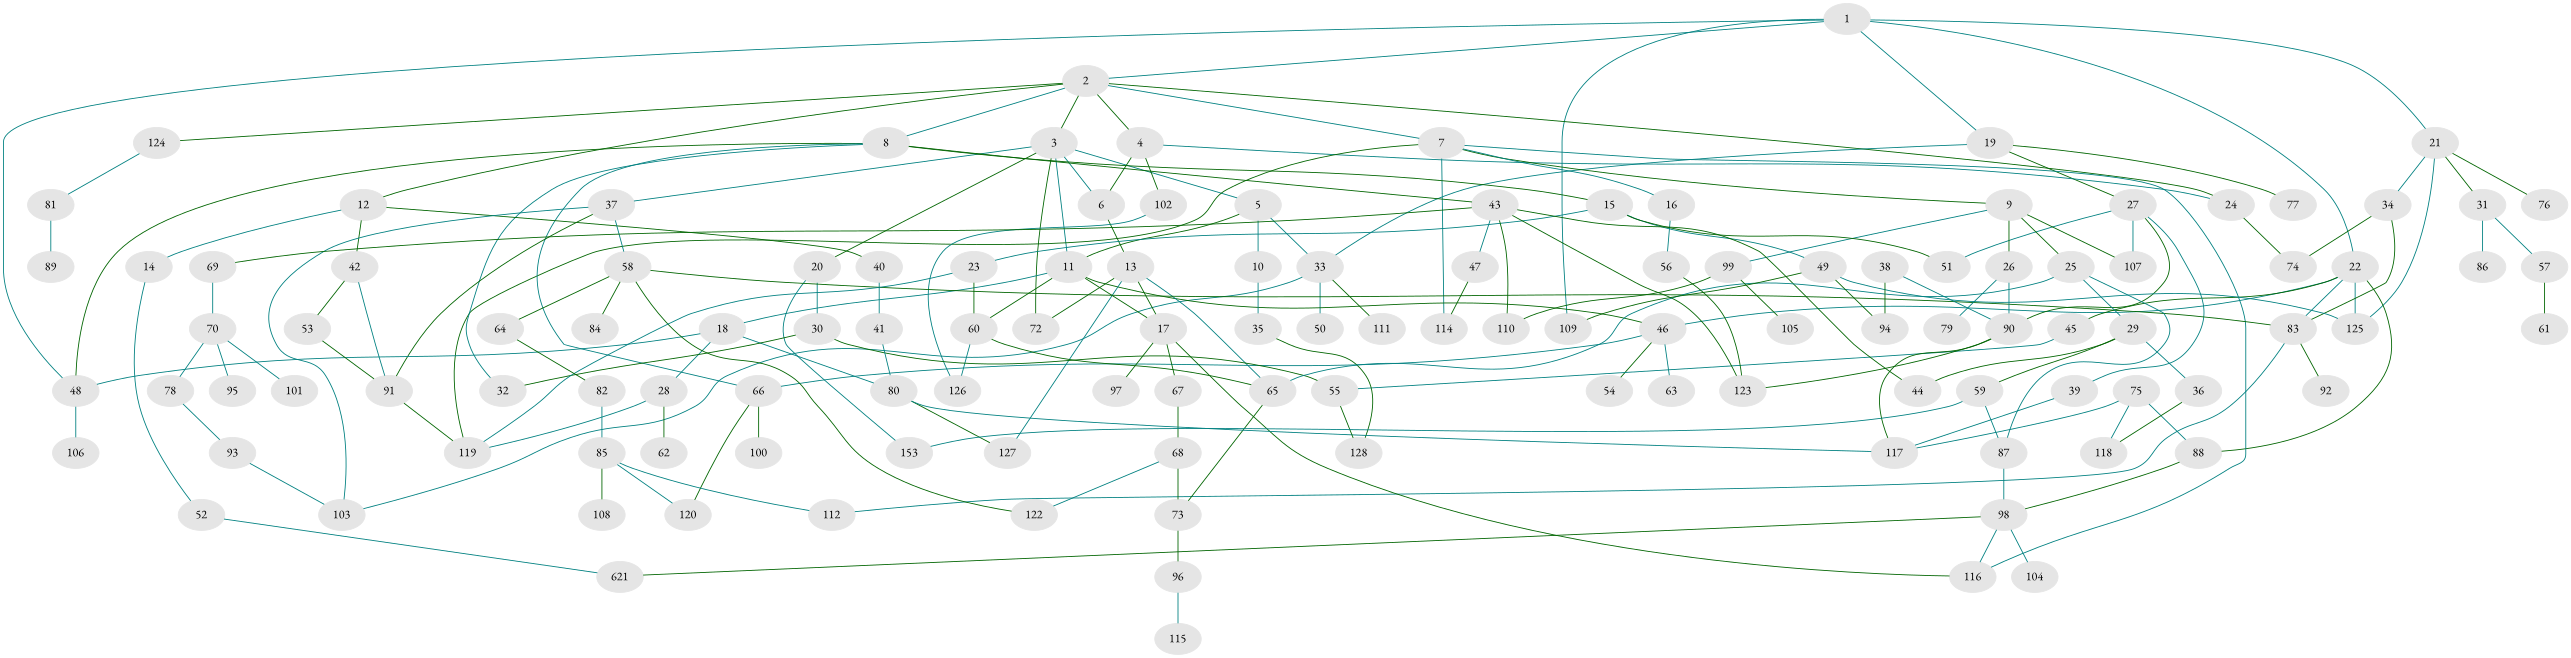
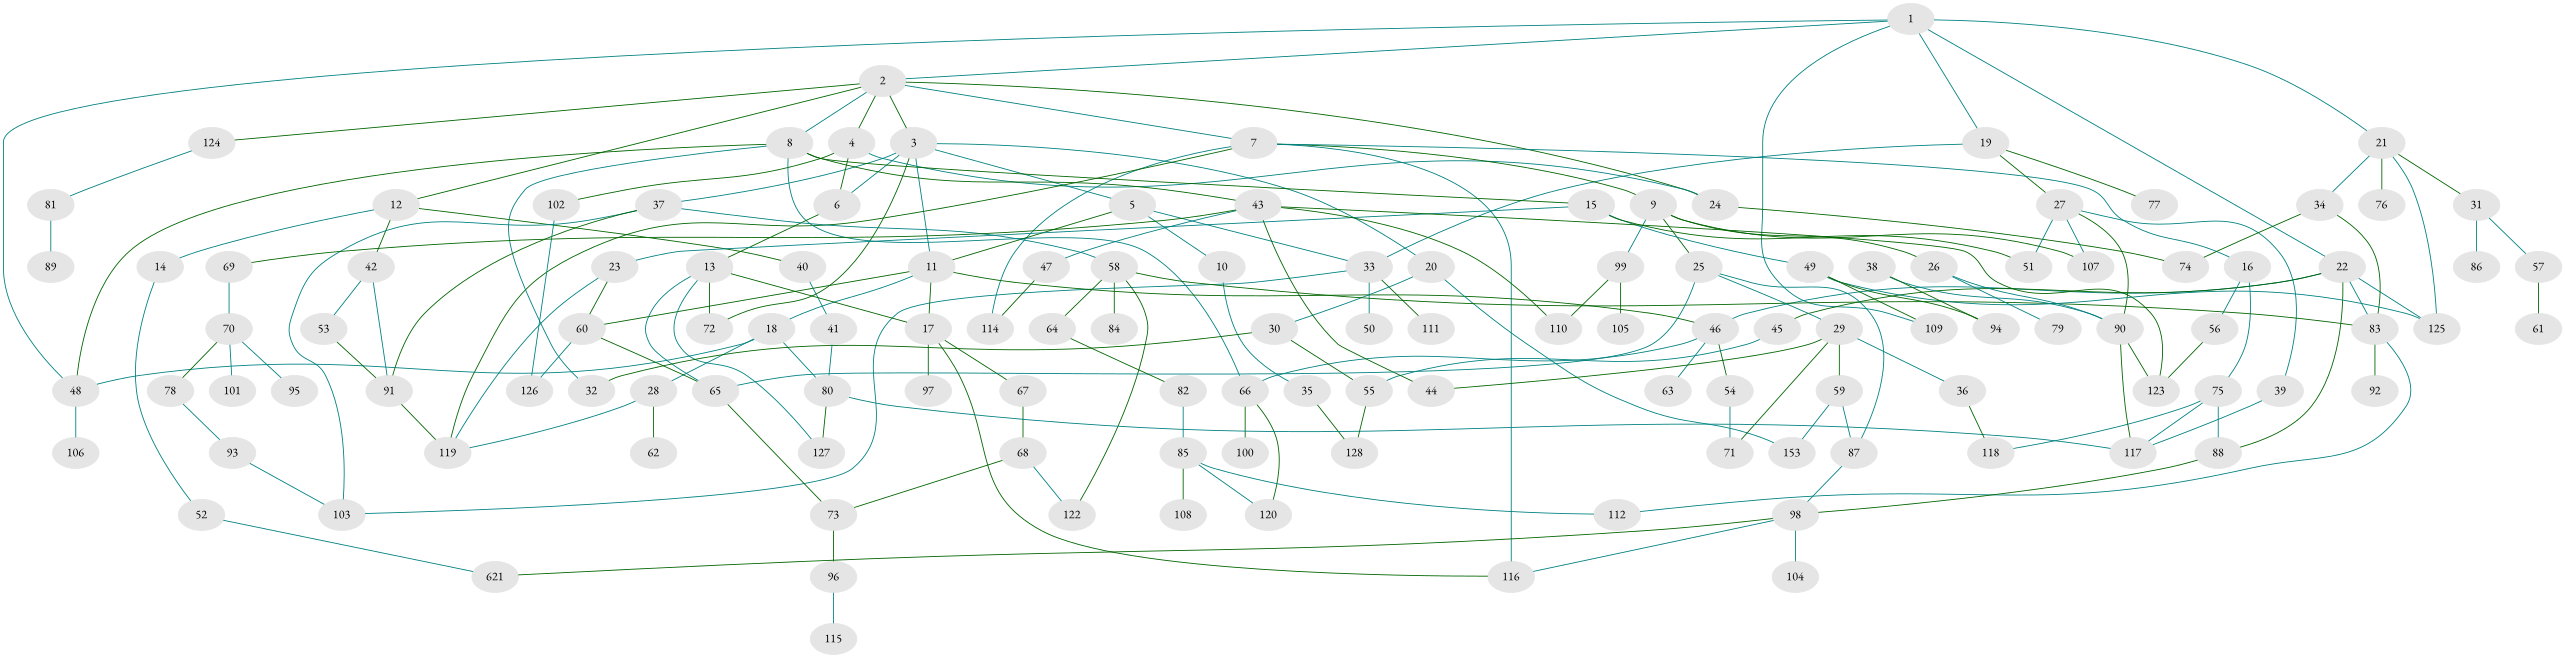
edge "3" -- "20": color darkgreen -> teal
edge "42" -- "53": color darkgreen -> teal
edge "16" -- "75": added
edge "70" -- "78": color teal -> darkgreen
node "71": added
